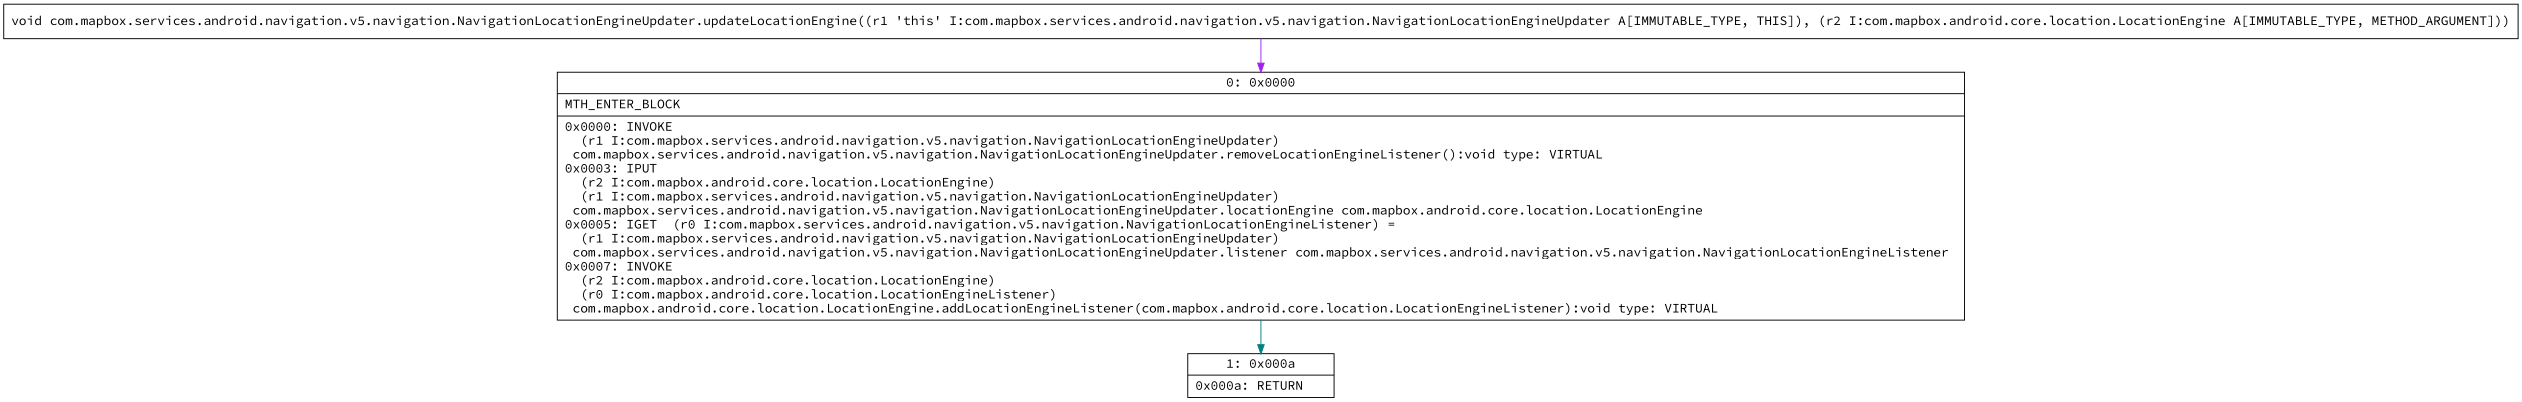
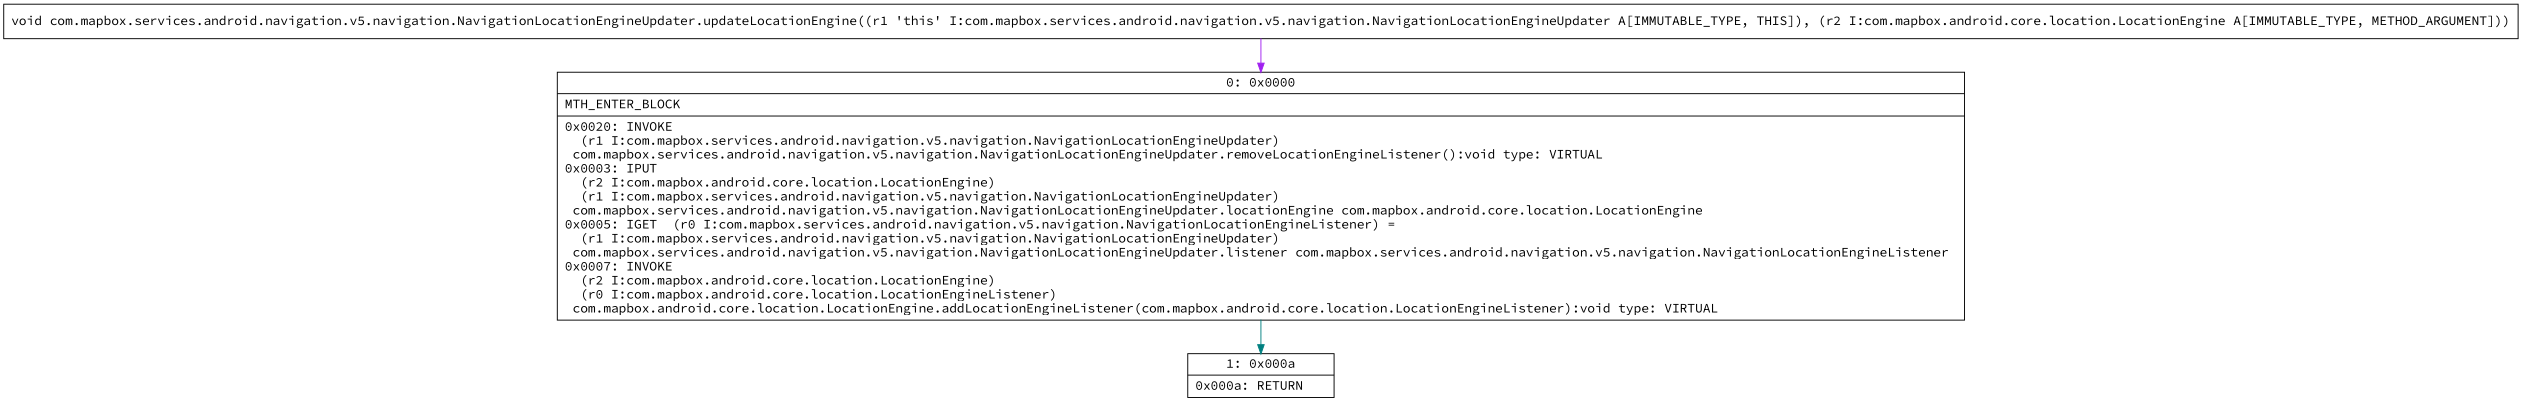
node "0: 0x0000": text "0x0000: INVOKE" -> "0x0020: INVOKE"
